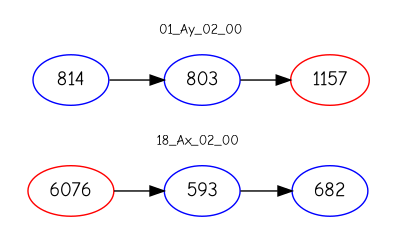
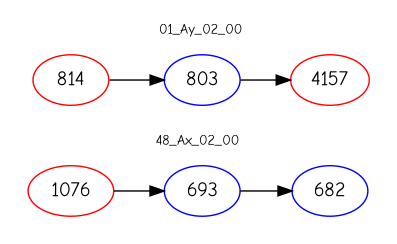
node "814": color blue -> red
node "1157": label "1157" -> "4157"
cluster "18_Ax_02_00": label "18_Ax_02_00" -> "48_Ax_02_00"
node "6076": label "6076" -> "1076"
node "593": label "593" -> "693"
